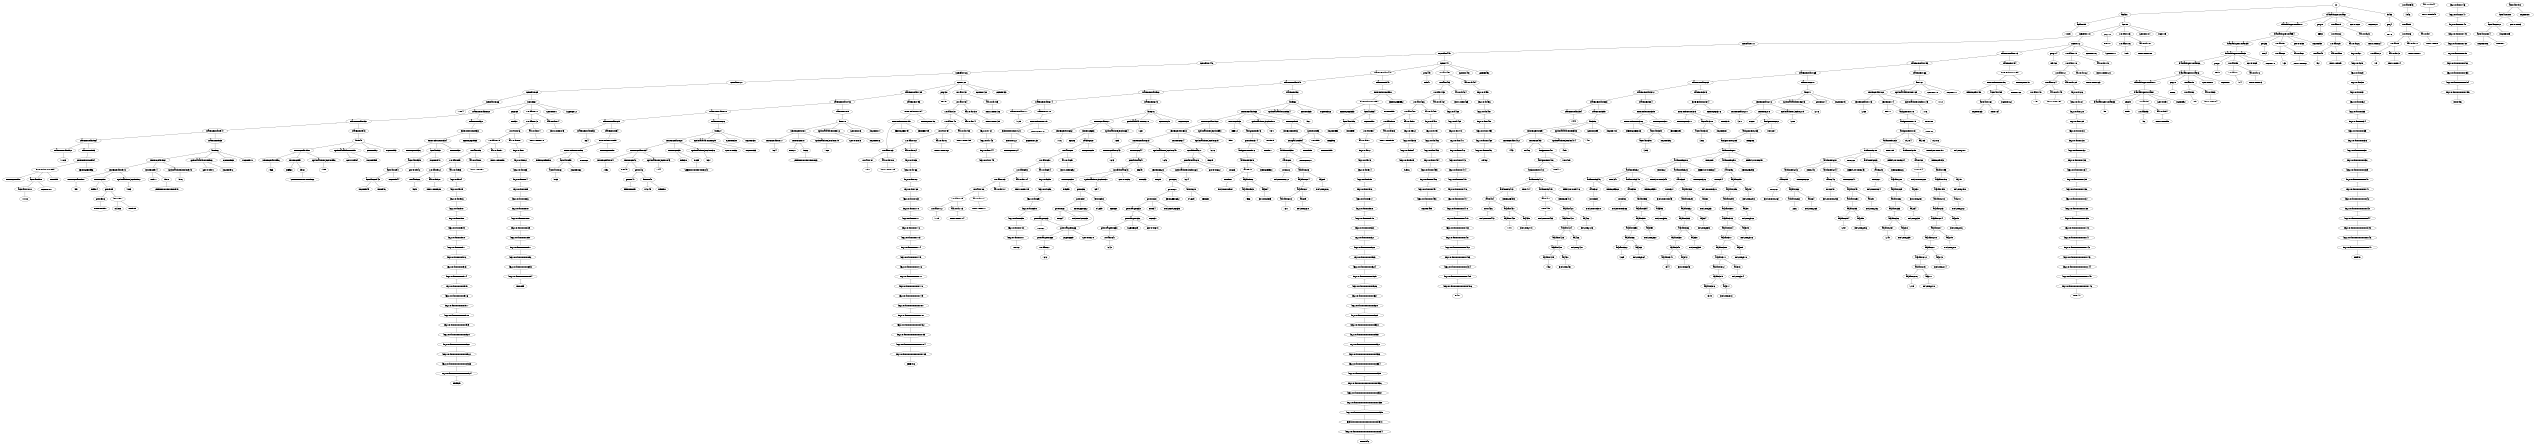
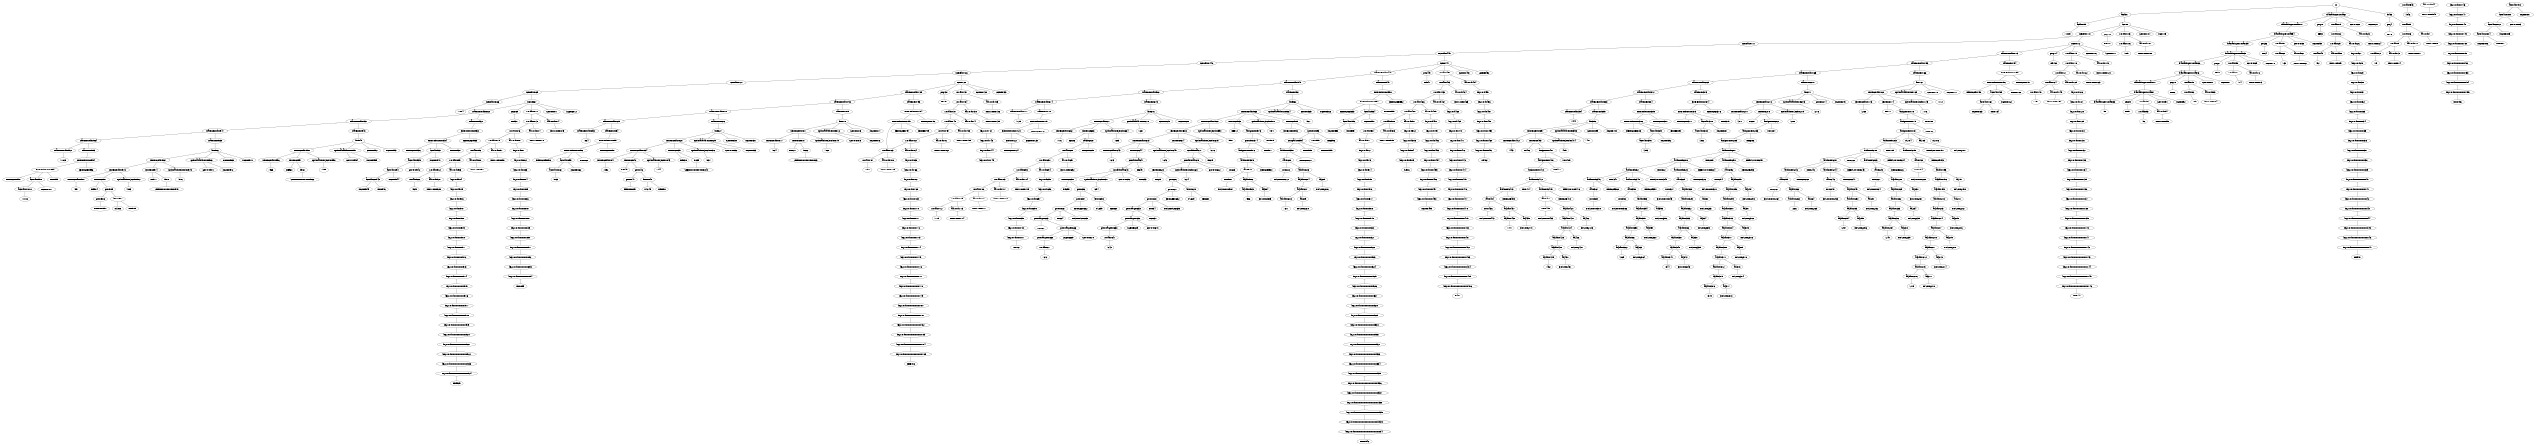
node "ANYWORD708": added
edge "goto__661" -- "goto_target_666": now "goto__661" -- "goto_target663"
node "exeunt____________________________540": label "exeunt____________________________540" -> "keyword____________________________540"
